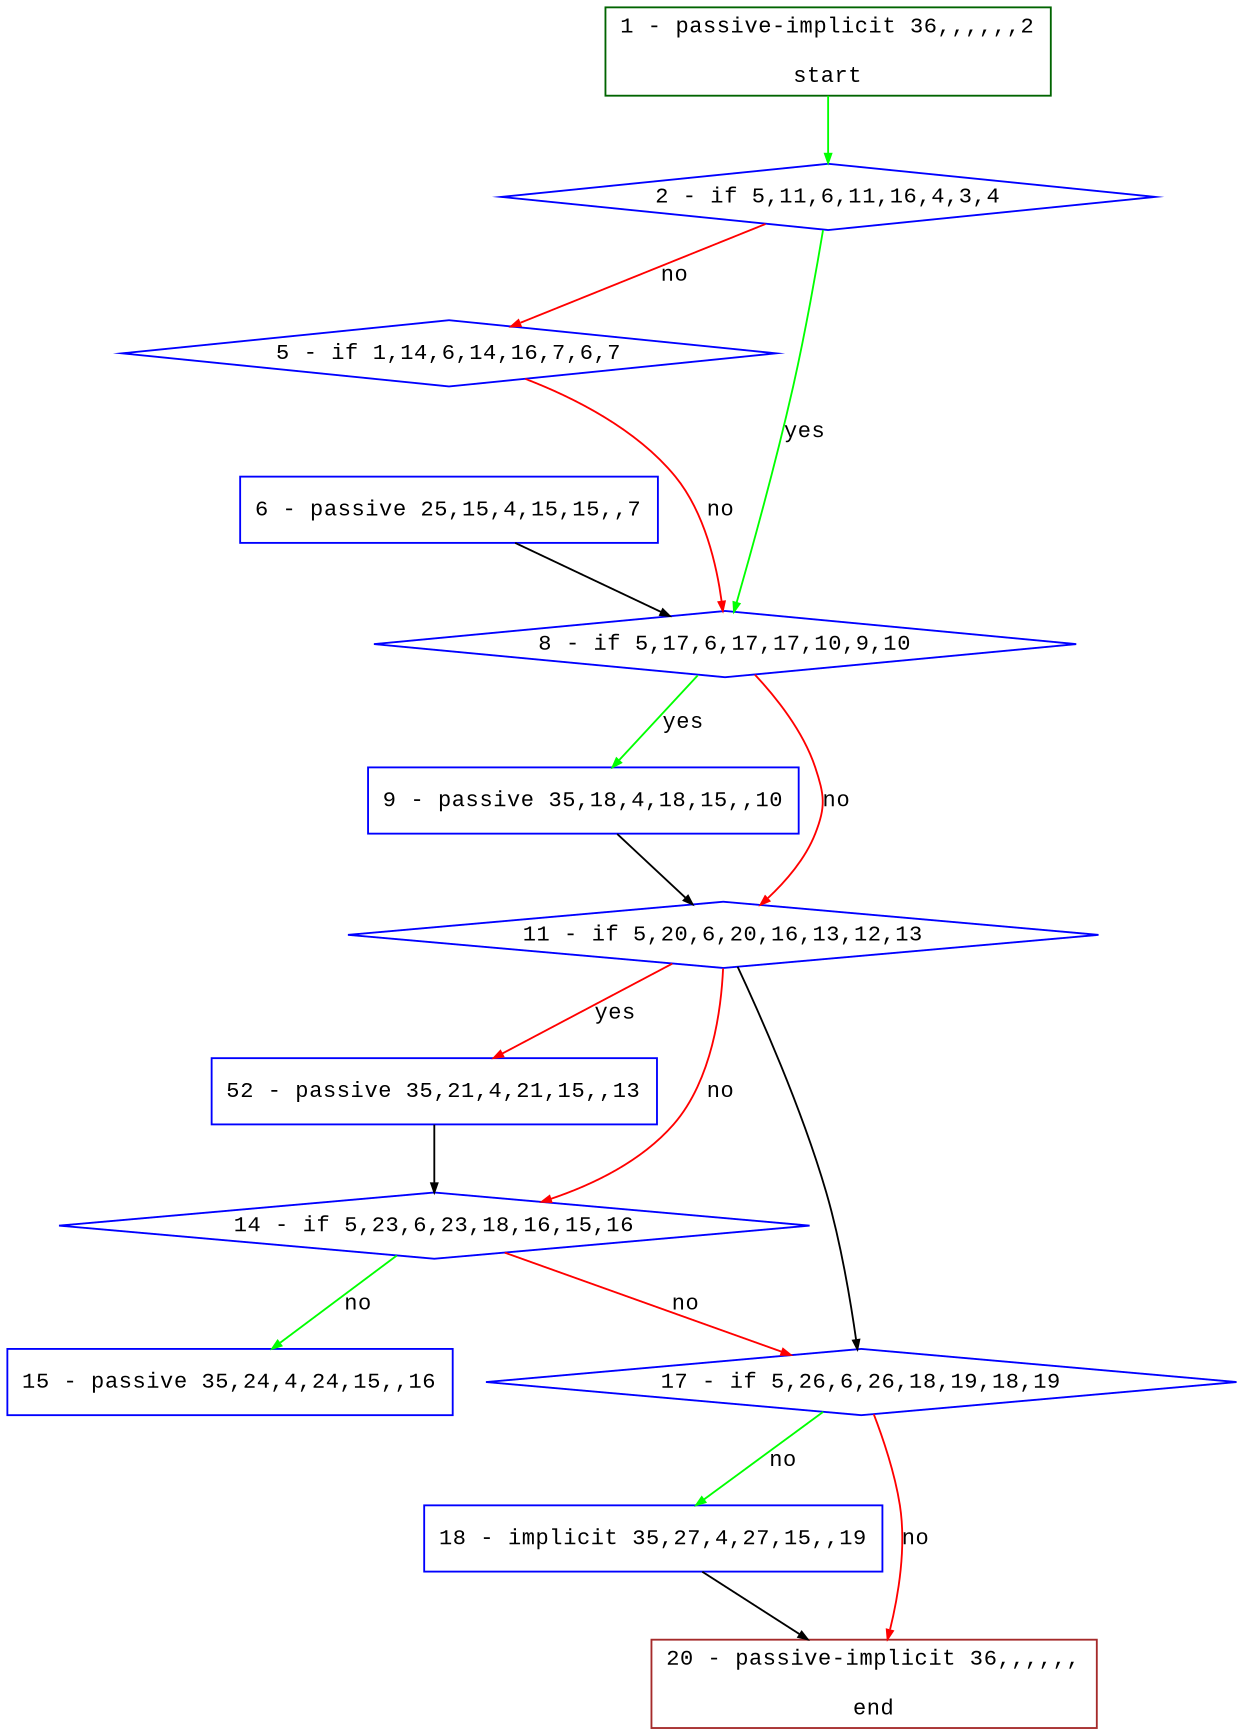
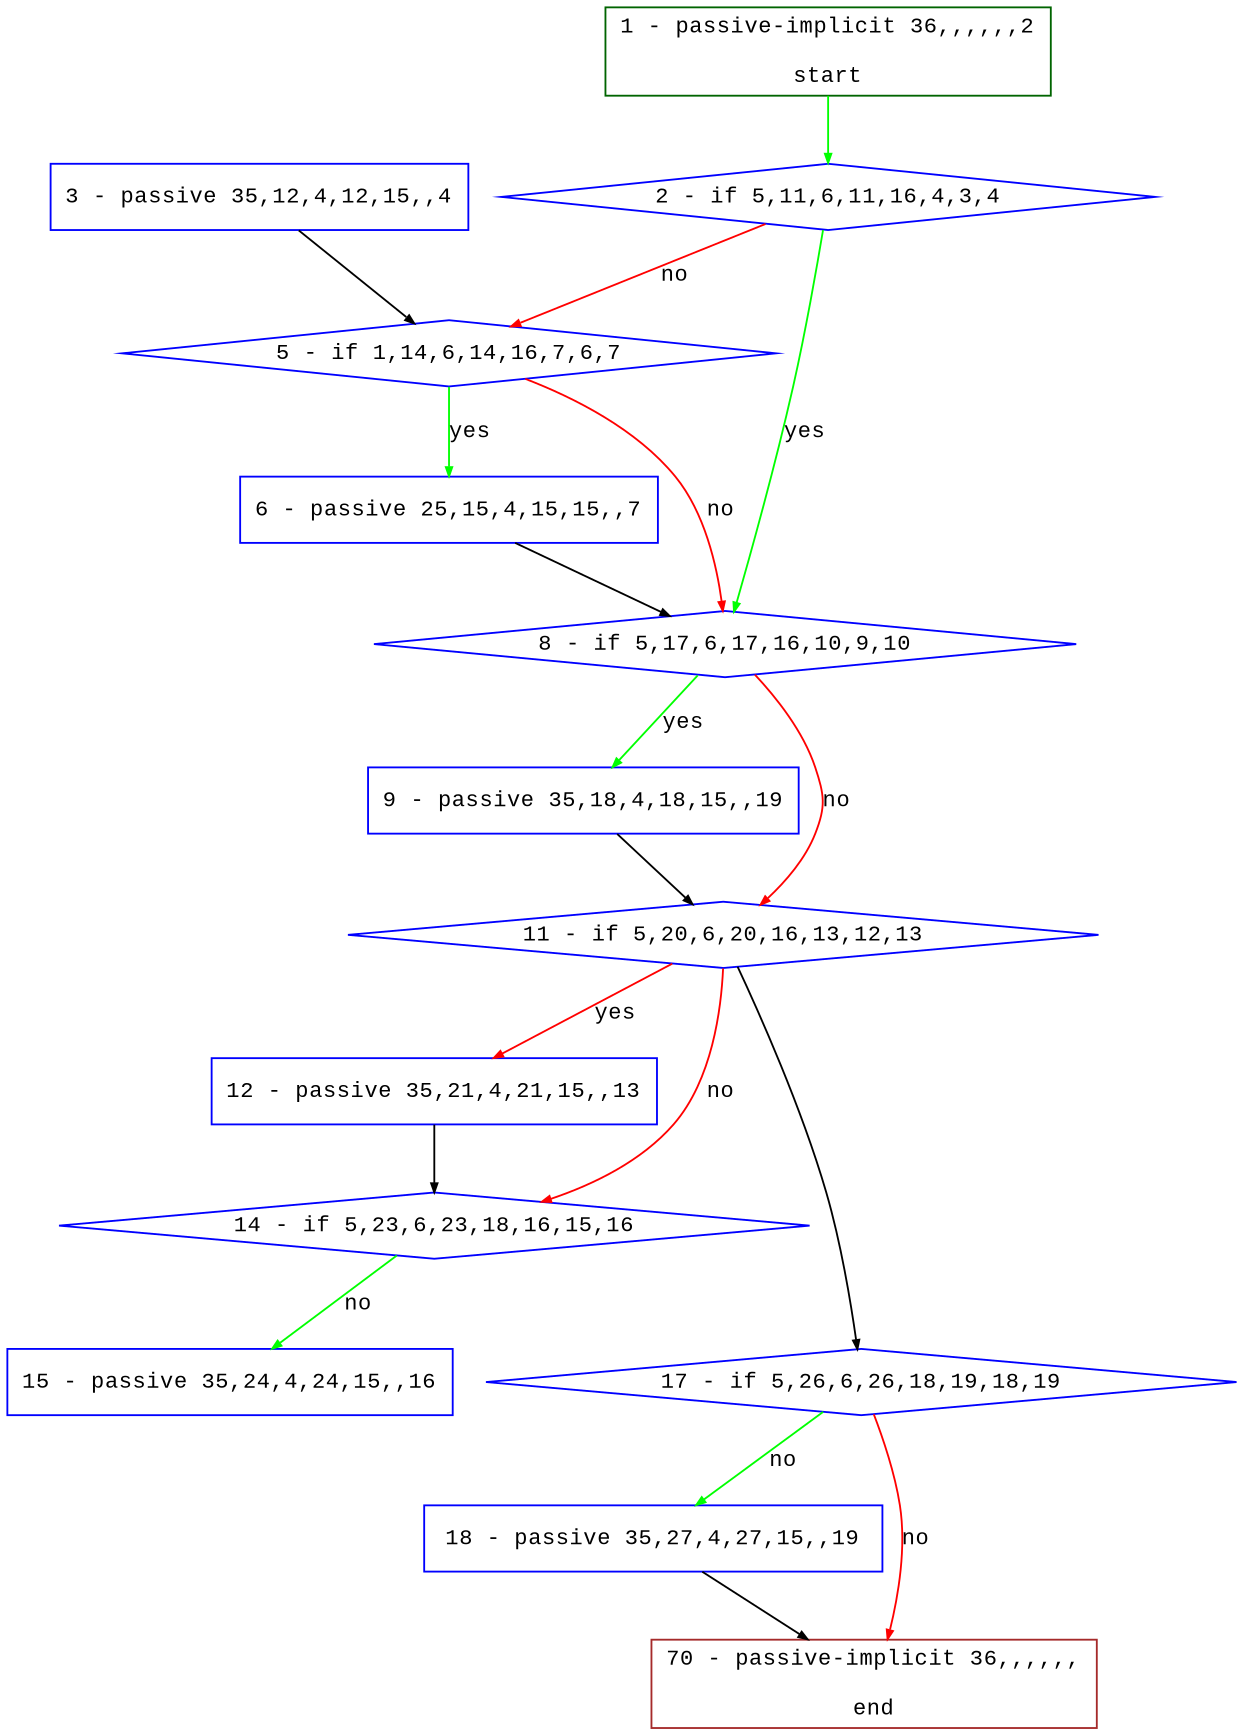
node "3 - passive 35,12,4,12,15,,4": added
edge "5 - if 1,14,6,14,16,7,6,7" -> "6 - passive 25,15,4,15,15,,7": added, label "yes"
node "8 - if 5,17,6,17,17,10,9,10": label "8 - if 5,17,6,17,17,10,9,10" -> "8 - if 5,17,6,17,16,10,9,10"
node "9 - passive 35,18,4,18,15,,10": label "9 - passive 35,18,4,18,15,,10" -> "9 - passive 35,18,4,18,15,,19"
node "52 - passive 35,21,4,21,15,,13": label "52 - passive 35,21,4,21,15,,13" -> "12 - passive 35,21,4,21,15,,13"
edge "14 - if 5,23,6,23,18,16,15,16" -> "17 - if 5,26,6,26,18,19,18,19": removed, label "no"
node "18 - implicit 35,27,4,27,15,,19": label "18 - implicit 35,27,4,27,15,,19" -> "18 - passive 35,27,4,27,15,,19"
node "20 - passive-implicit 36,,,,,, end": label "20 - passive-implicit 36,,,,,, end" -> "70 - passive-implicit 36,,,,,, end"
